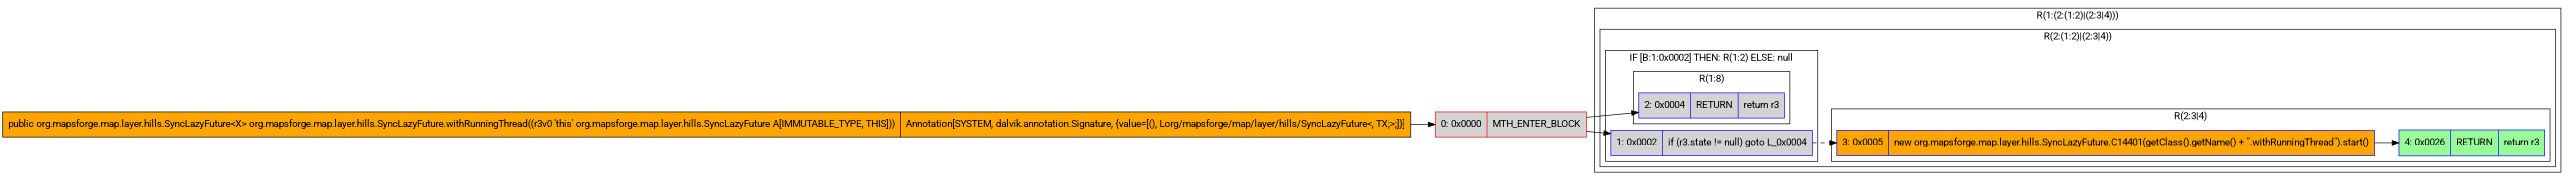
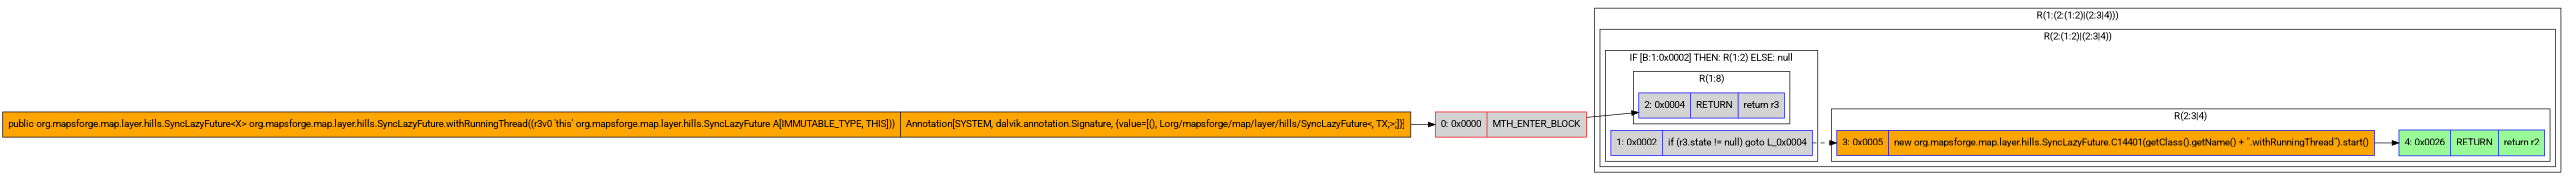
edge "0: 0x0000" -> "1: 0x0002": removed
node "4: 0x0026": text "return r3" -> "return r2"
